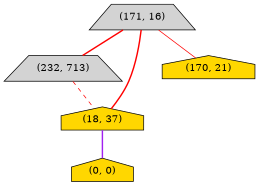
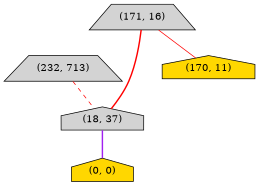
edge "(171, 16)" -- "(232, 713)": removed
node "(170, 21)": label "(170, 21)" -> "(170, 11)"
node "(18, 37)": fillcolor gold -> lightgrey
